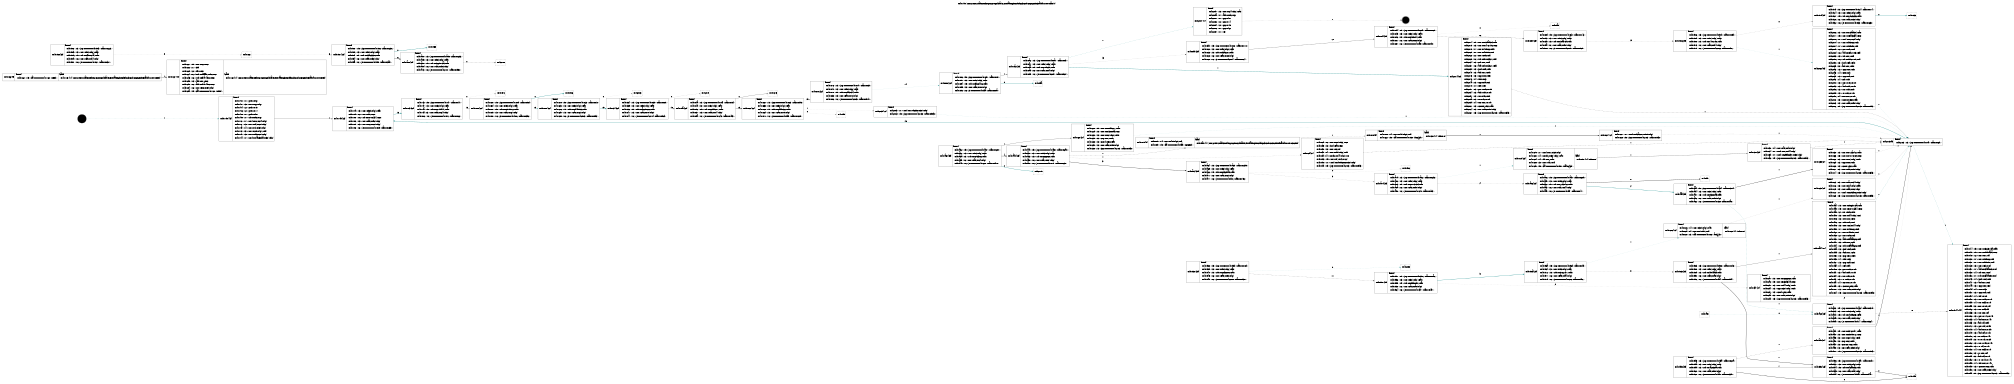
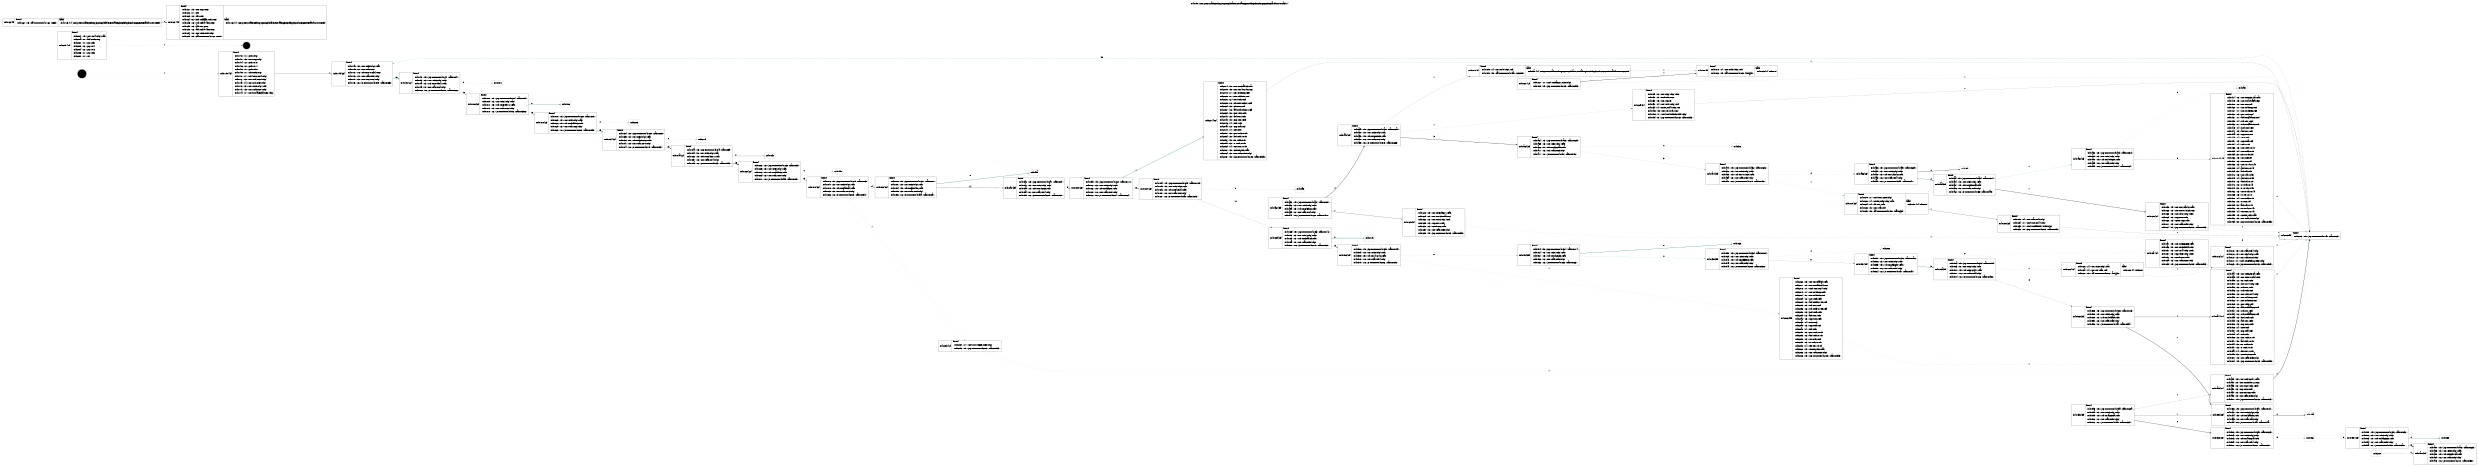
edge "0x4018a2 [25]" -> "0x4020d7 [17]": removed, label "1"
edge "0x4018a2 [25]" -> "0x4018bb [25]": label " 13" -> " 9"
edge "0x401a00 [25]" -> "0x402100": reversed
edge "0x4018a2 [25]" -> "0x402014 [88]": now "0x4018bb [25]" -> "0x402014 [88]"
edge "0x40188c [22]" -> "0x4018a2 [25]": label " 1" -> " 14"
edge "0x401860 [22]" -> "0x4020cb [12]": now "0x401876 [22]" -> "0x4020cb [12]"
edge "0x402183 [5]" -> "0x4017db [23]": style bold -> dashed
edge "0x401e1e [9]" -> "0x401e27 [12]": reversed
edge "0x401a32 [25]" -> "0x402175": now "0x4018ed [25]" -> "0x402175"
edge "0x402183 [5]" -> "0x401d14 [144]": reversed
edge "0x40191f [25]" -> "0x401938 [25]": added, label "11"
edge "0x401ae1" -> "0x401ac8 [25]": reversed
edge "0x4019b5 [25]" -> "0x401bfa": now "0x4019b5 [25]" -> "0x4019ce [25]"
